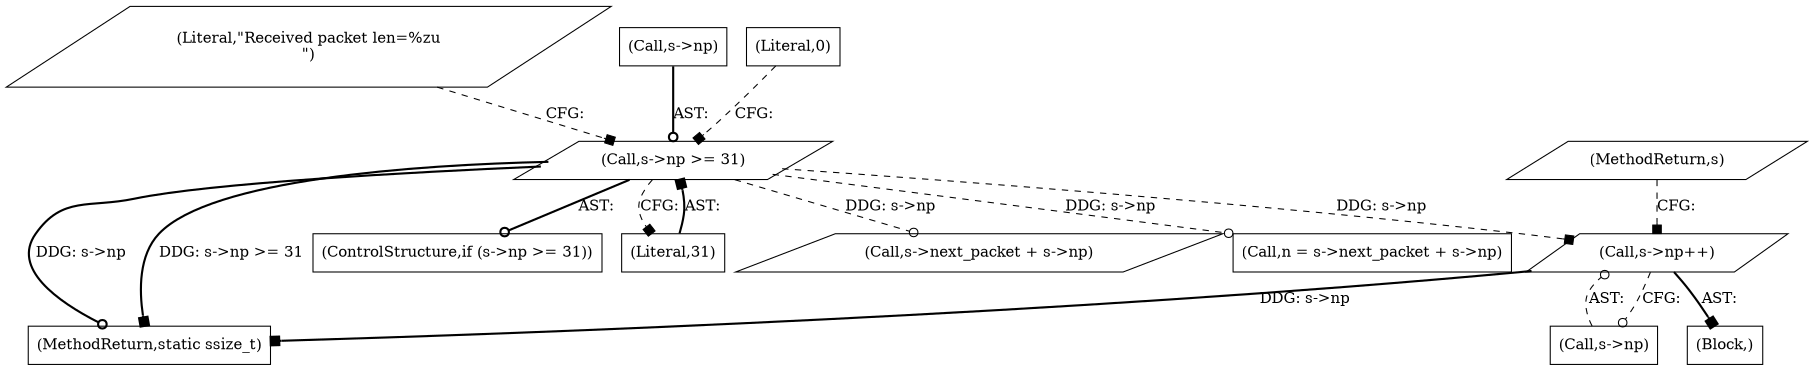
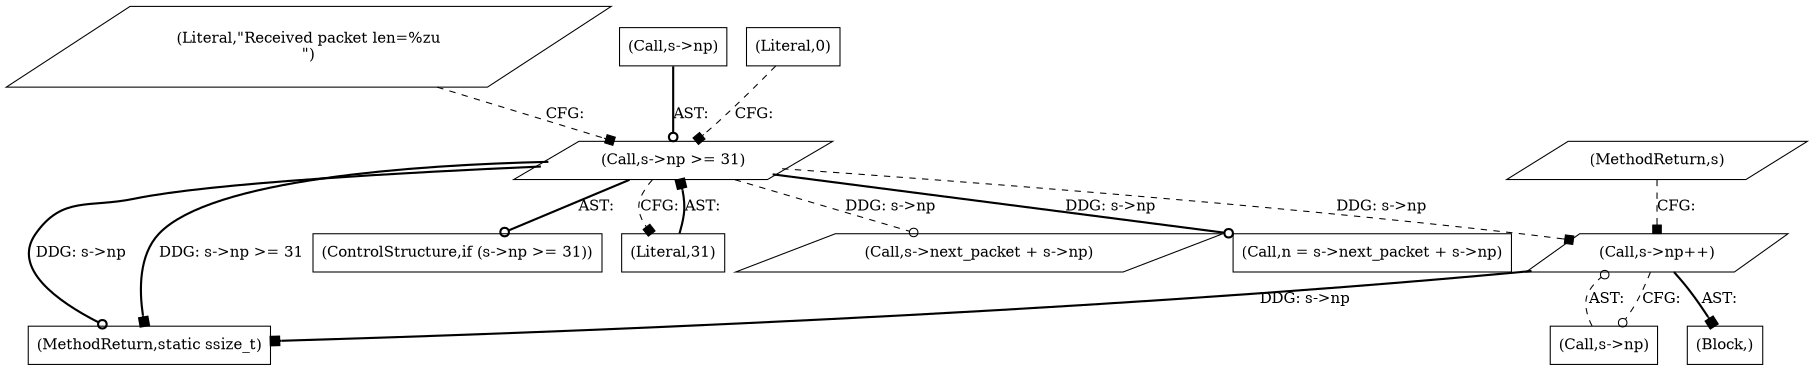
edge "(Call,s->np >= 31)" -> "(Call,n = s->next_packet + s->np)": style dashed -> bold
